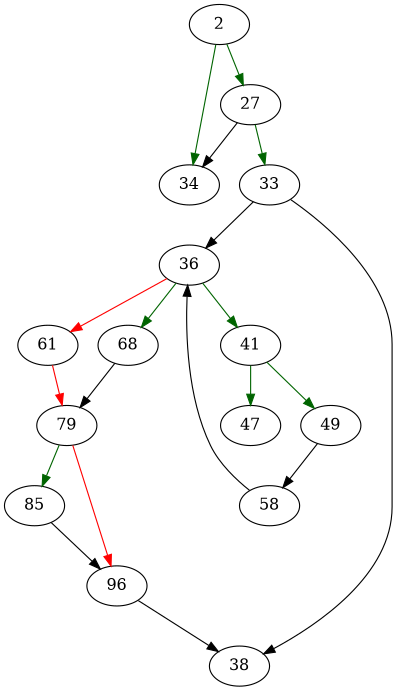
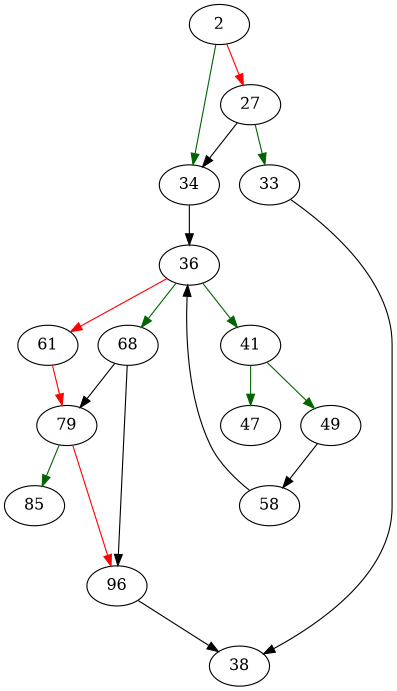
edge "2" -> "27": color darkgreen -> red
edge "33" -> "36": now "34" -> "36"
edge "85" -> "96": now "68" -> "96"
